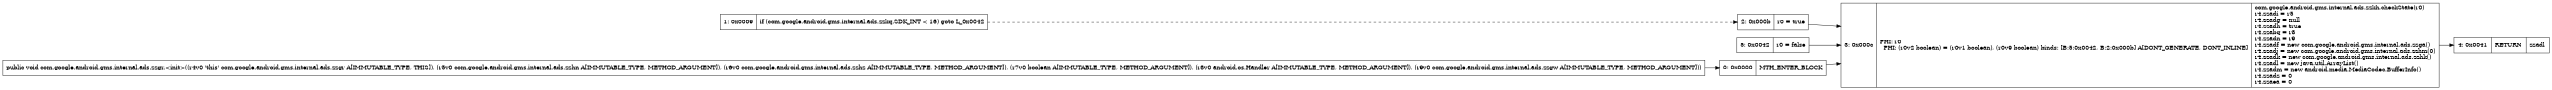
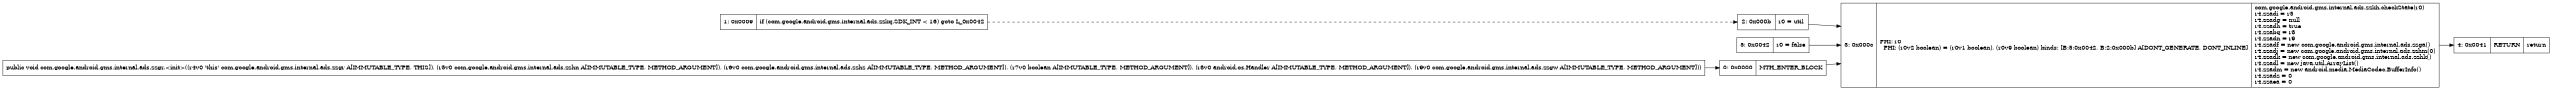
node "2: 0x000b": text "r0 = true" -> "r0 = util"
node "4: 0x0041": text "zzadl" -> "return"
